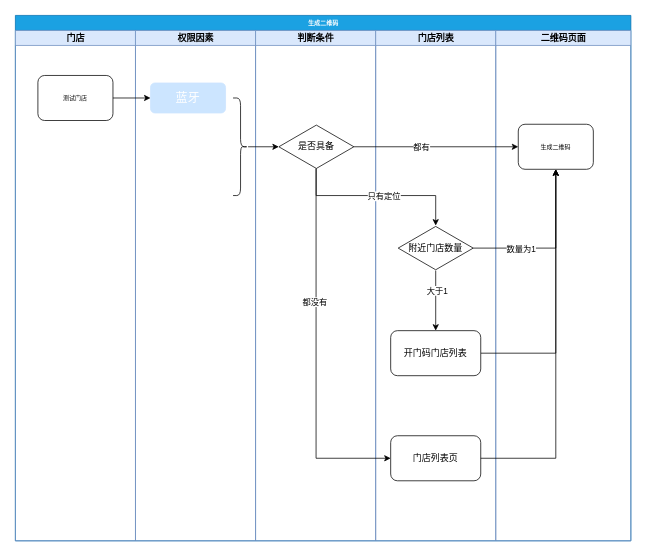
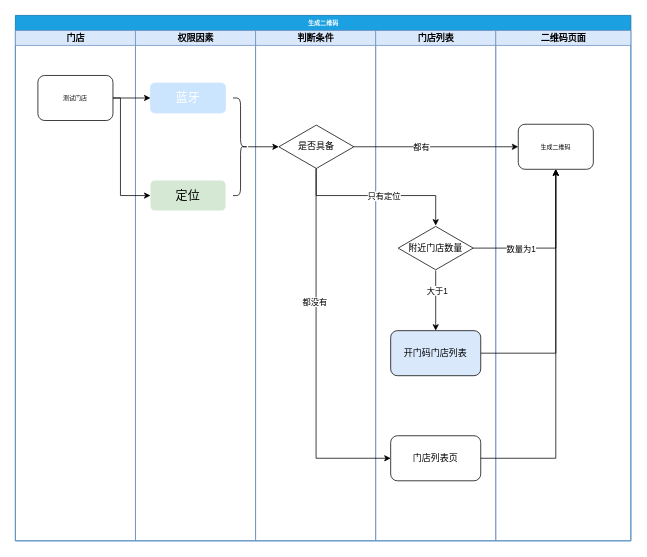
edge "测试门店" -> "定位": added
node "定位": added
node "开门码门店列表": fillcolor #ffffff -> #dae8fc
